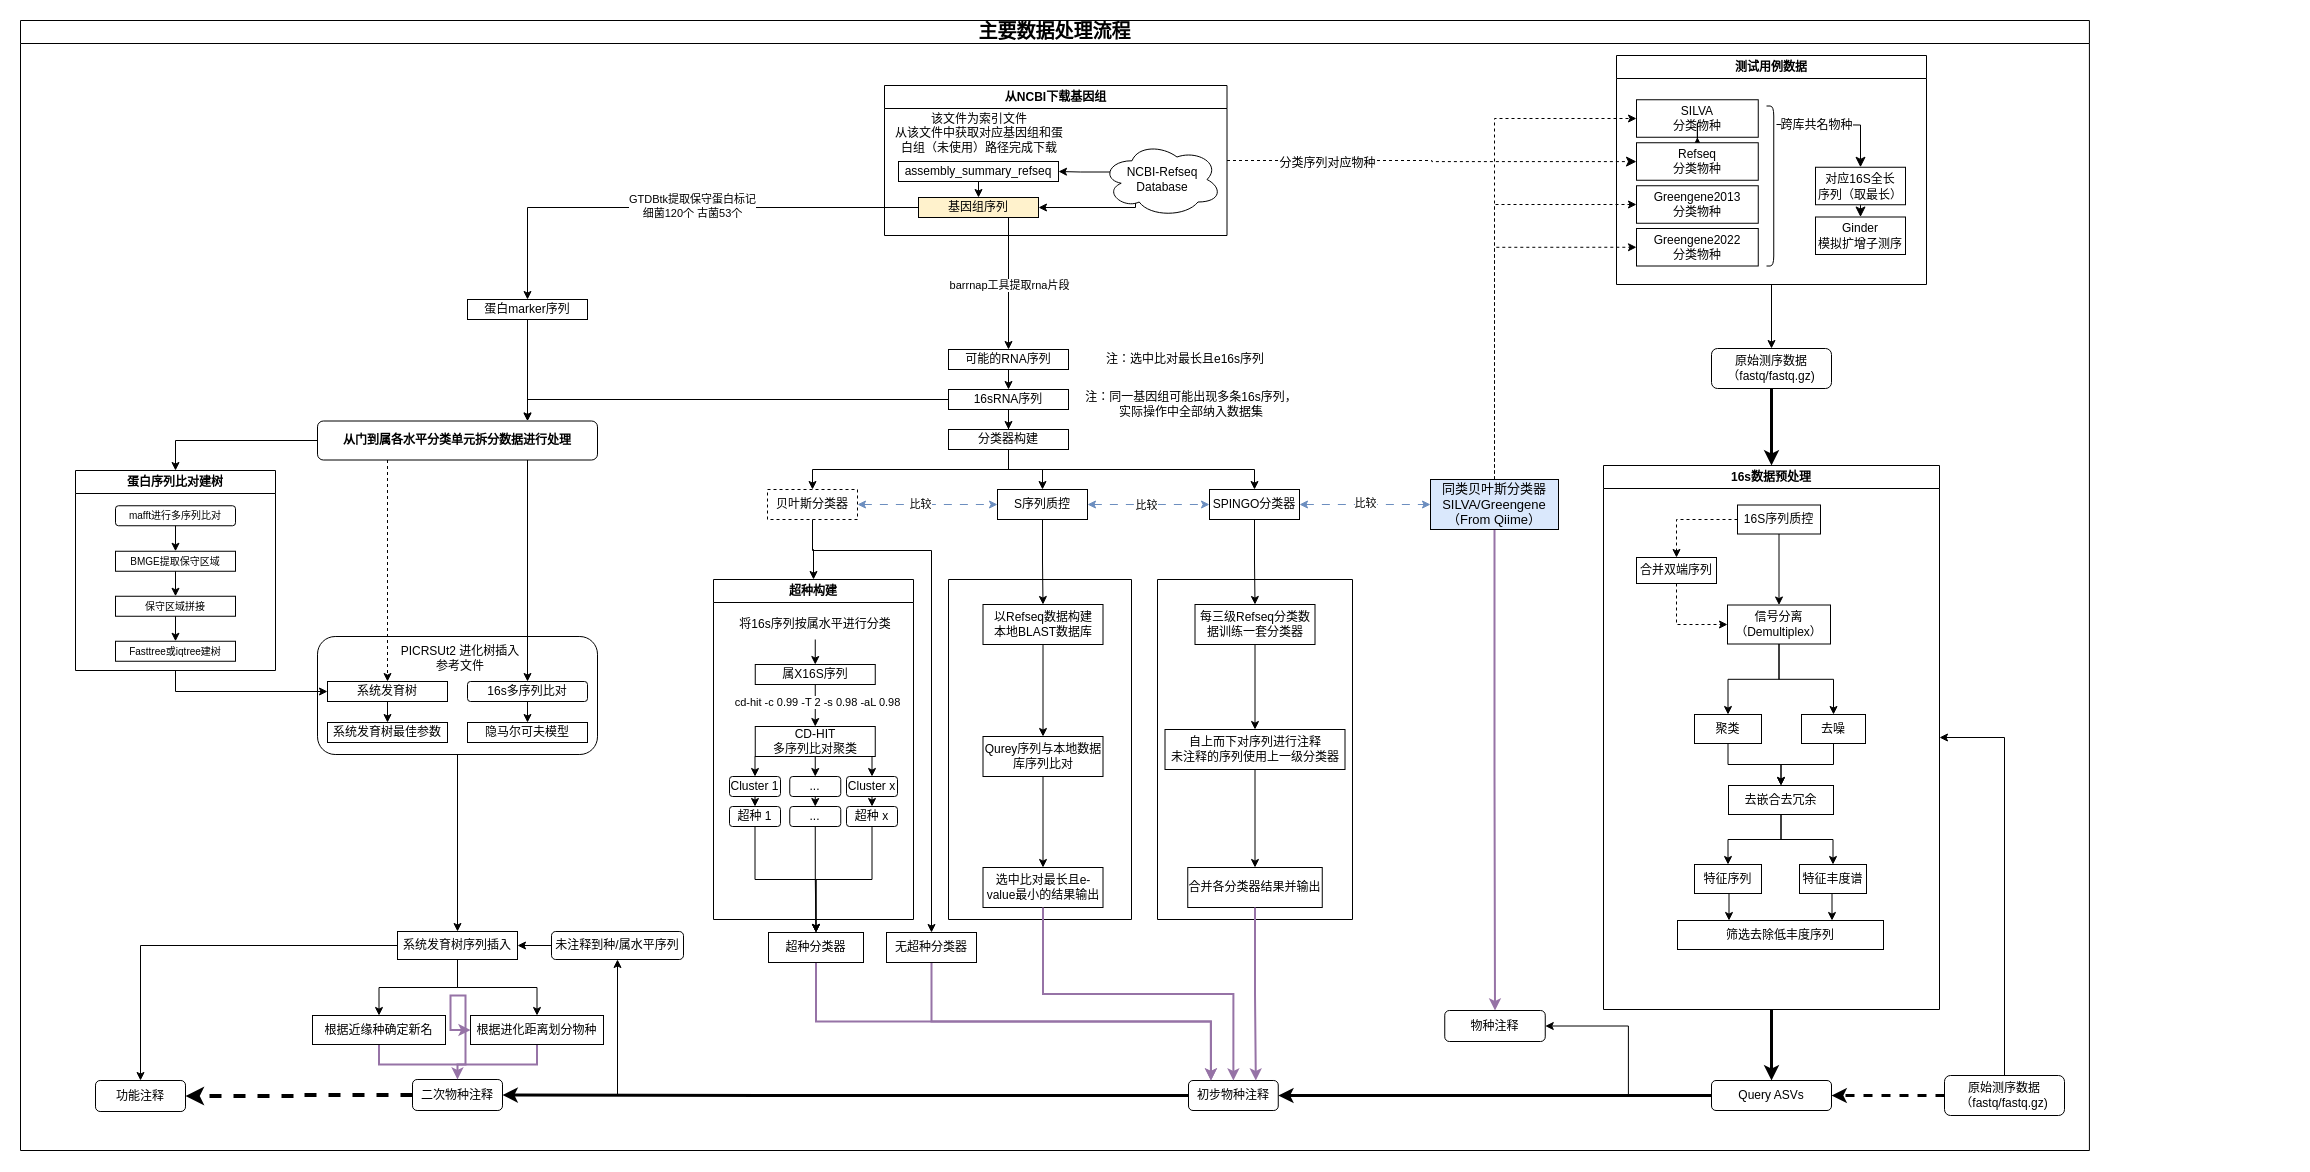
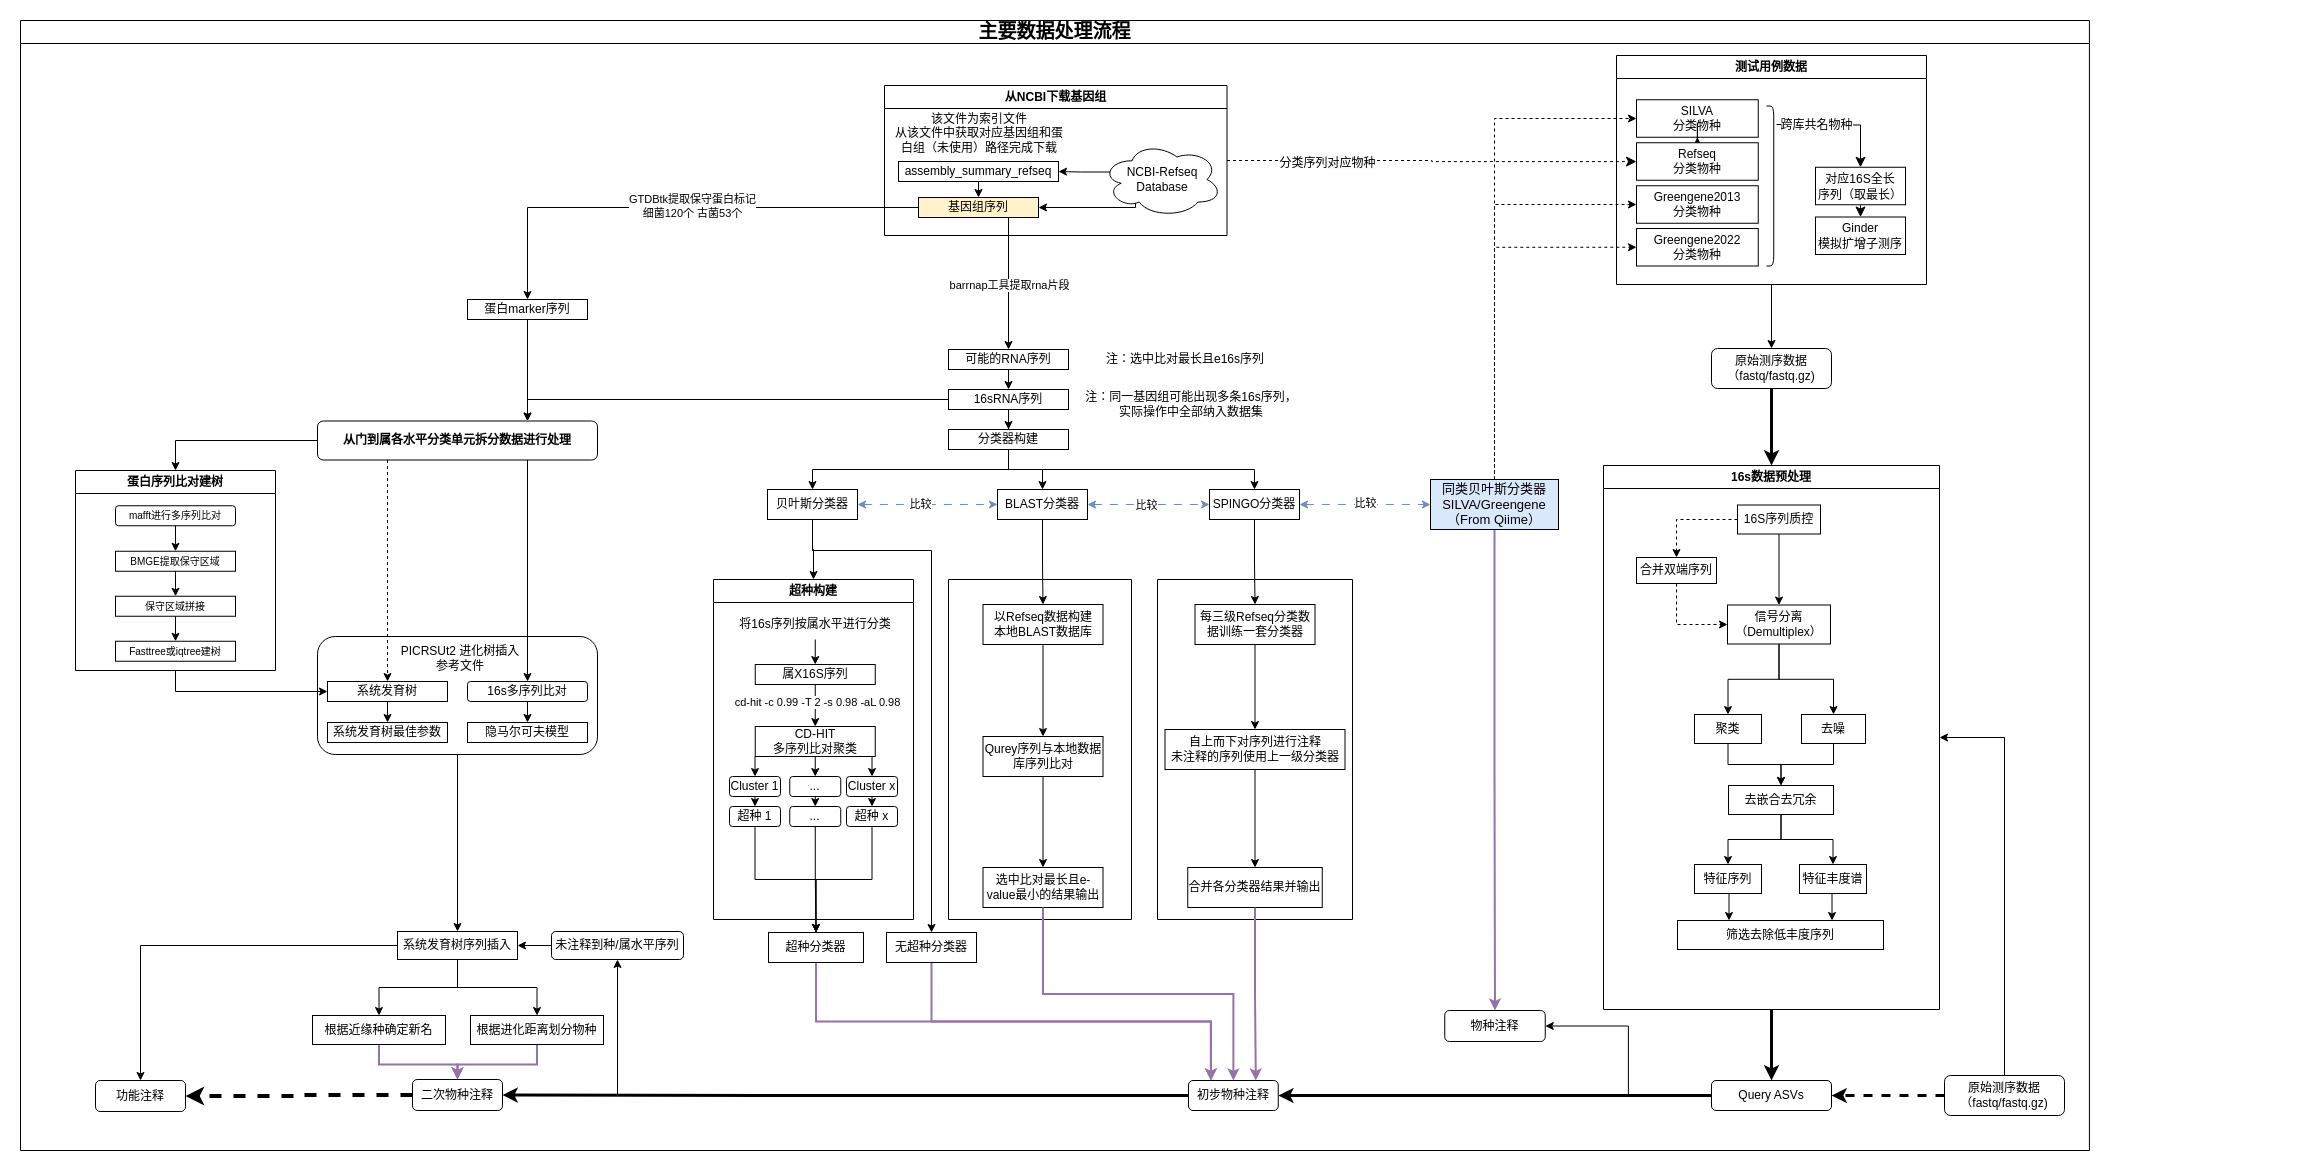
node "贝叶斯分类器": style dashed -> solid
node "S序列质控": label "S序列质控" -> "BLAST分类器"
edge "根据近缘种确定新名" -> "根据进化距离划分物种": now "根据近缘种确定新名" -> "二次物种注释"
